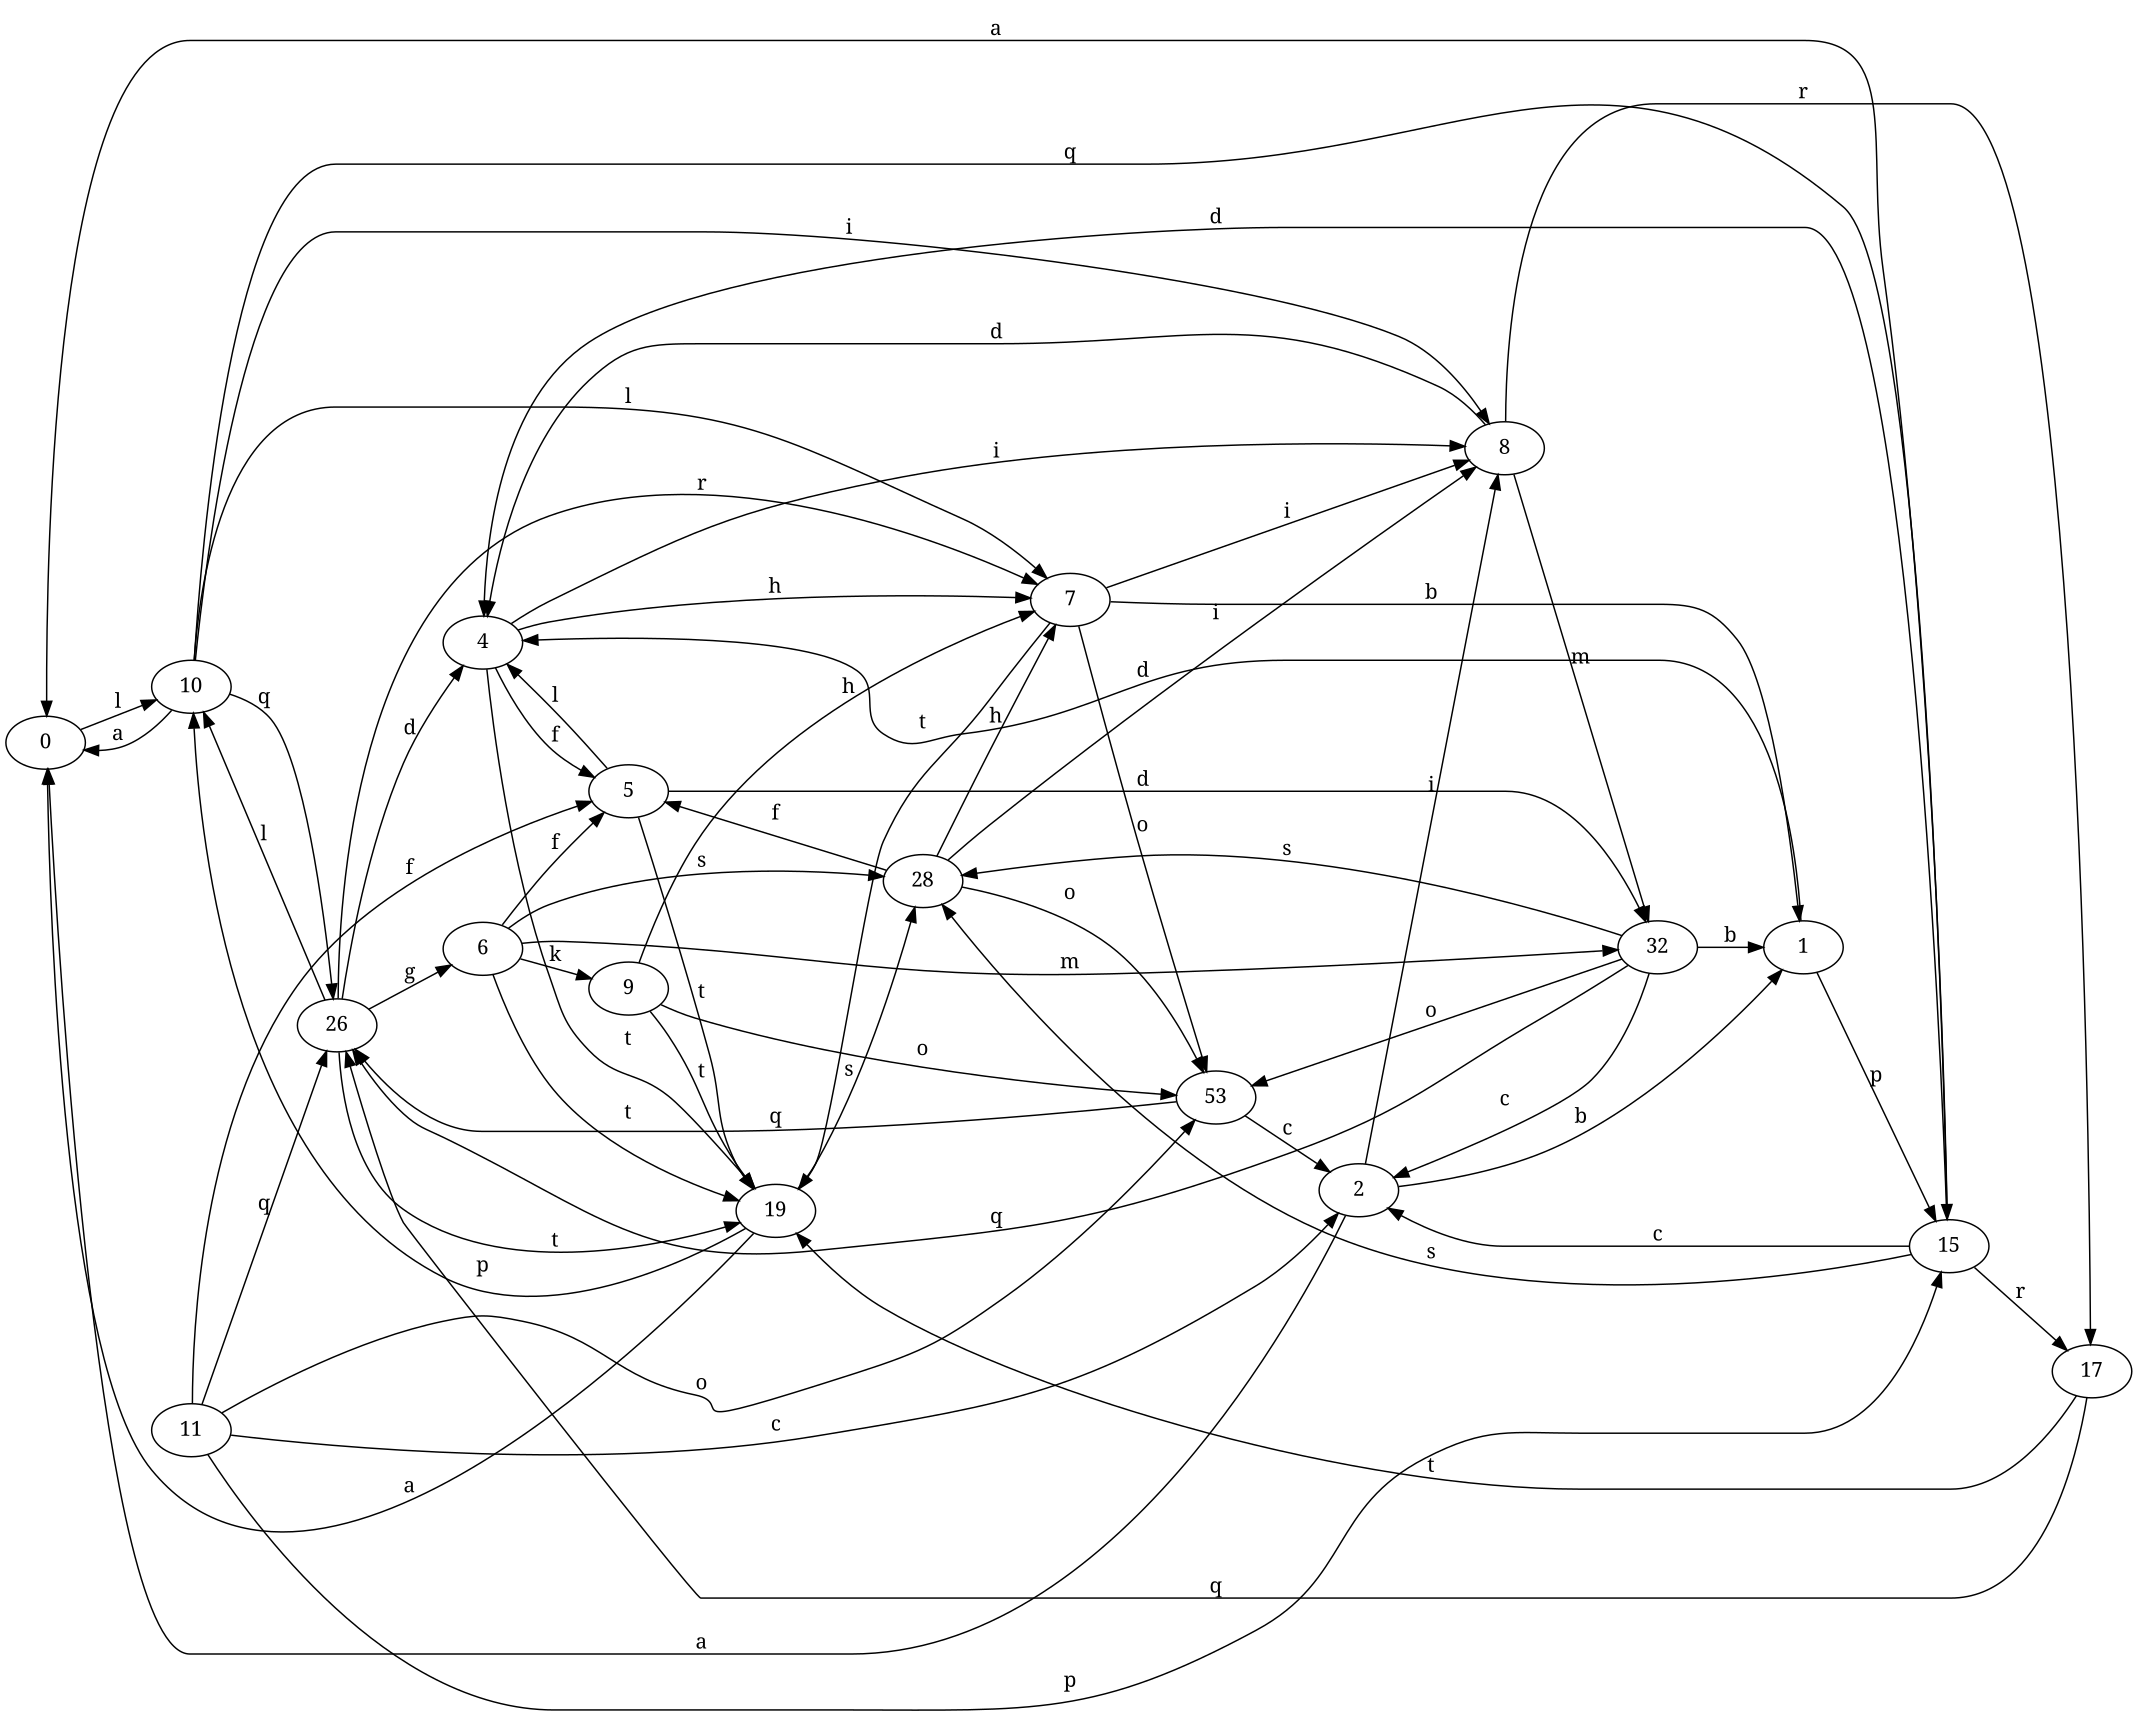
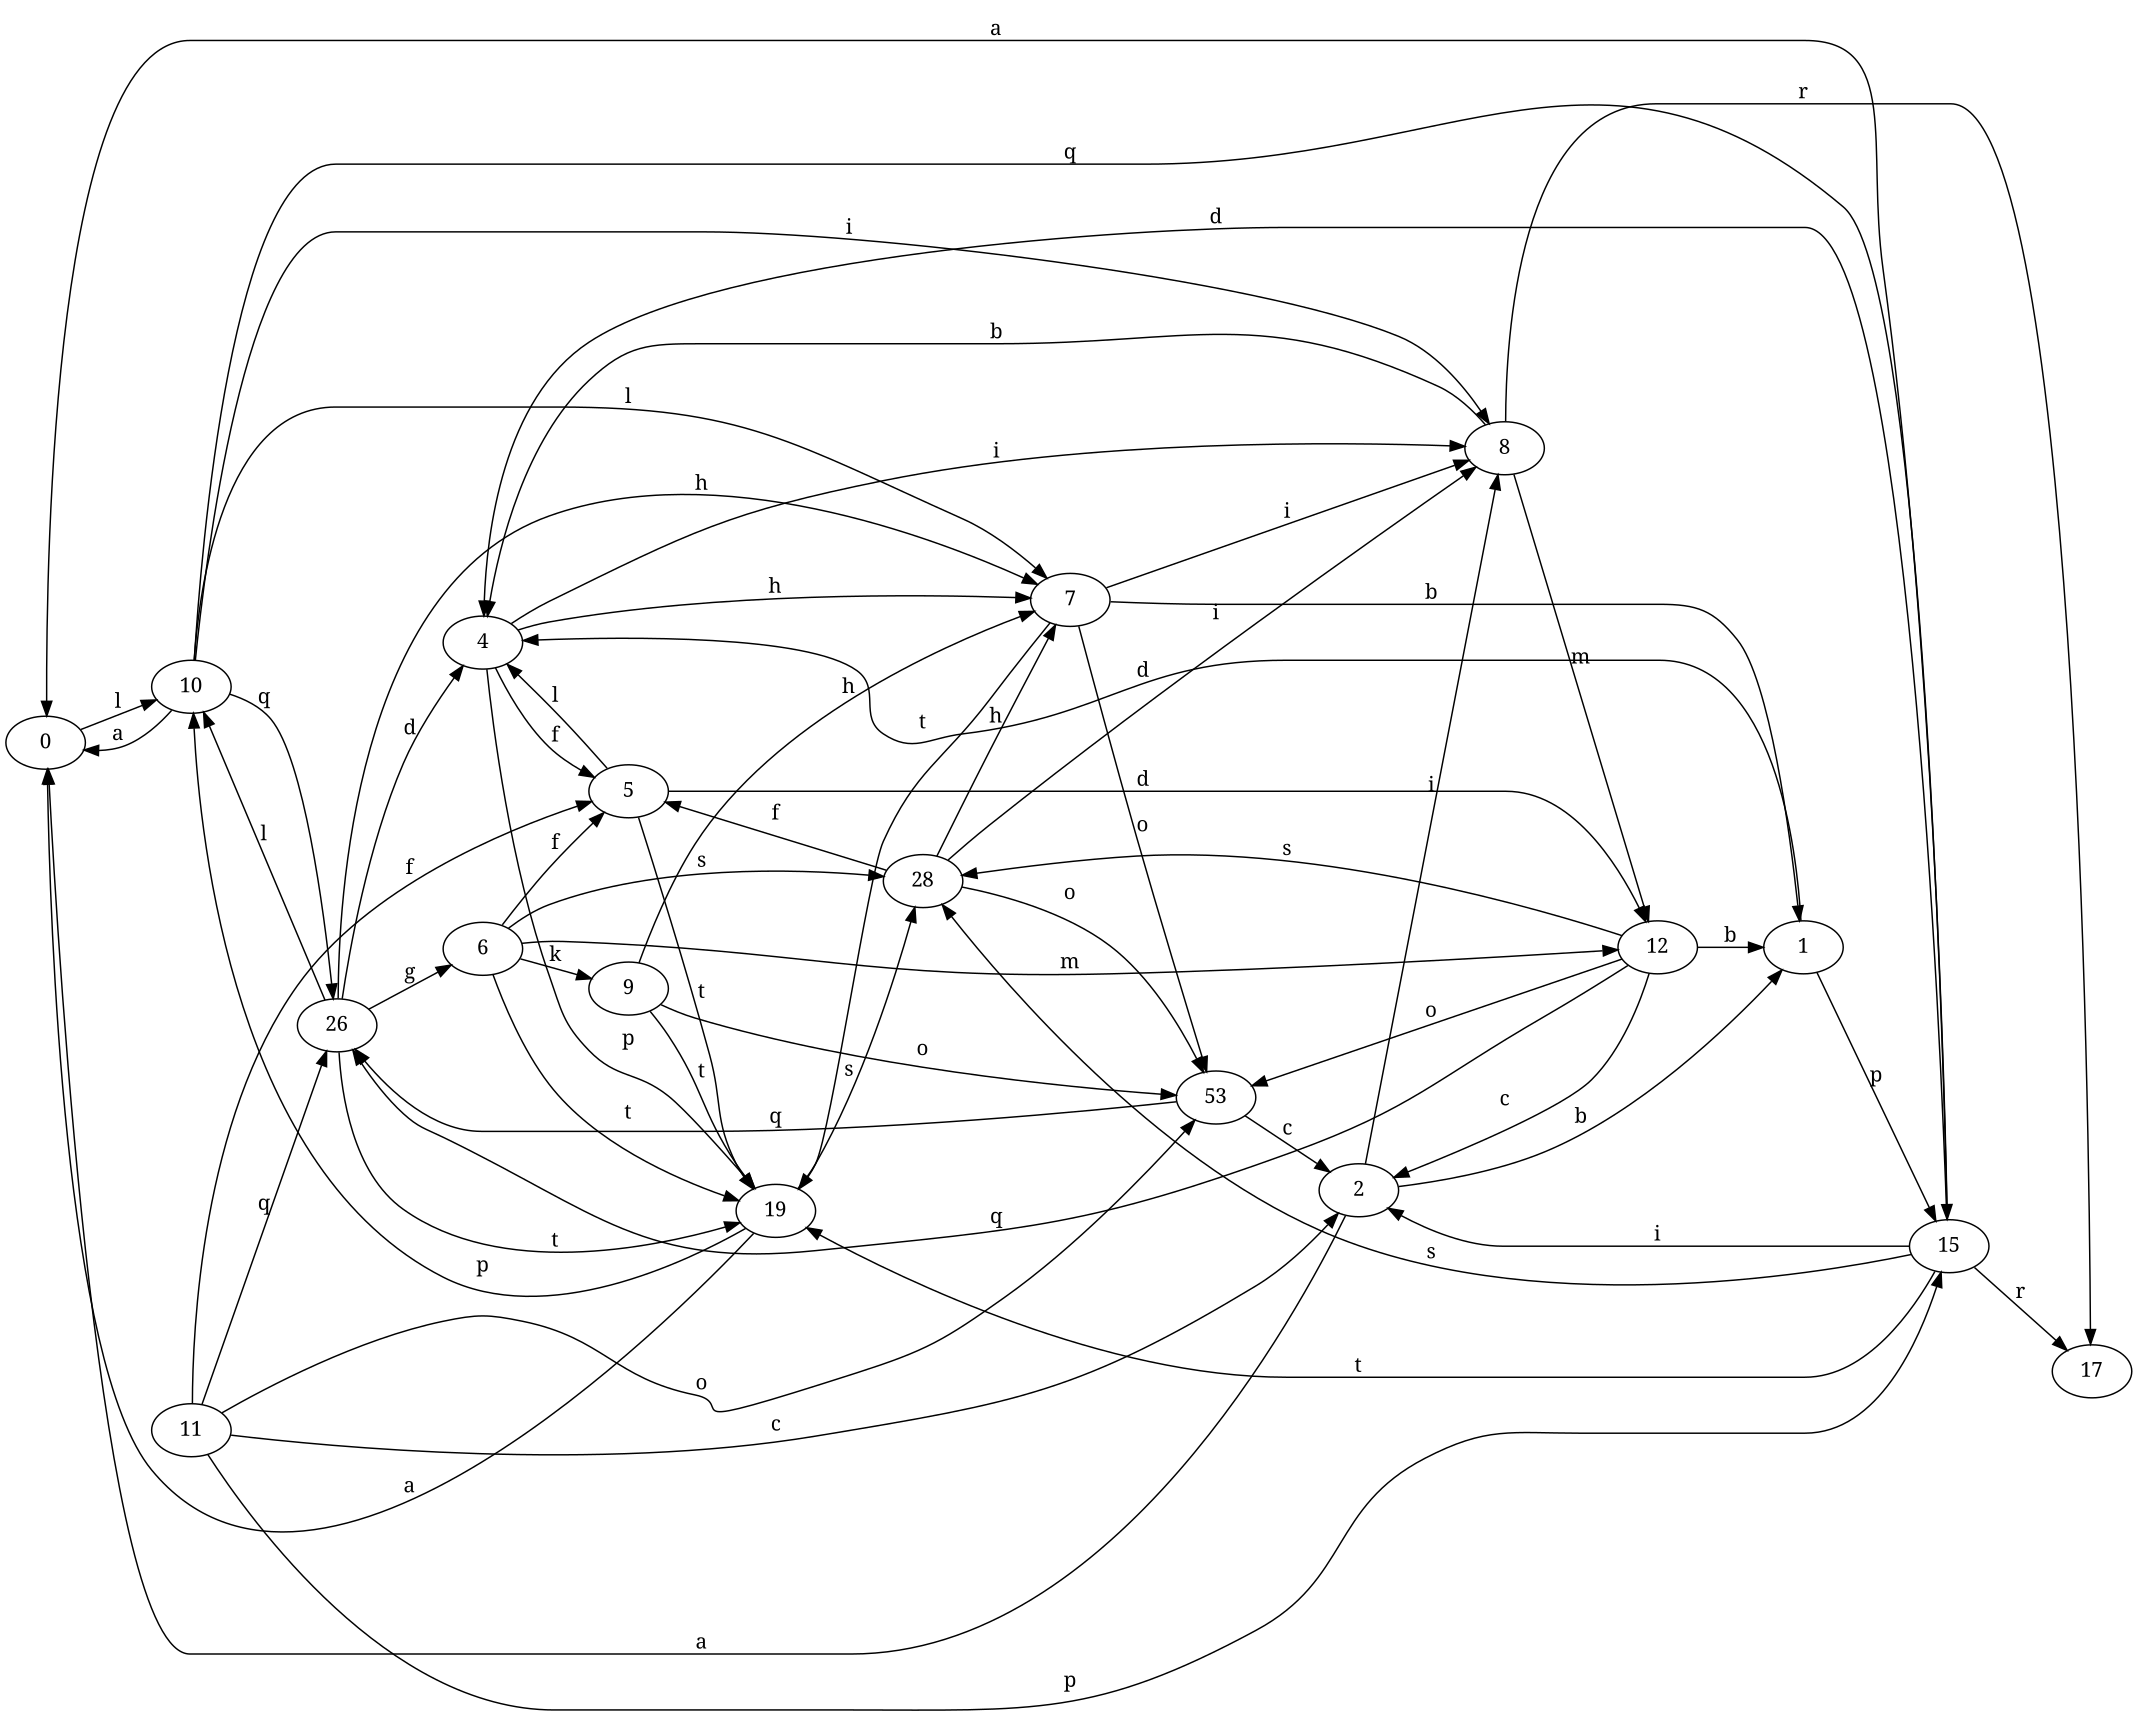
edge "8" -> "4": label "d" -> "b"
edge "26" -> "7": label "r" -> "h"
node "32": label "32" -> "12"
edge "4" -> "19": label "t" -> "p"
edge "15" -> "2": label "c" -> "i"
edge "17" -> "19": now "15" -> "19"
edge "17" -> "26": removed, label "q"
